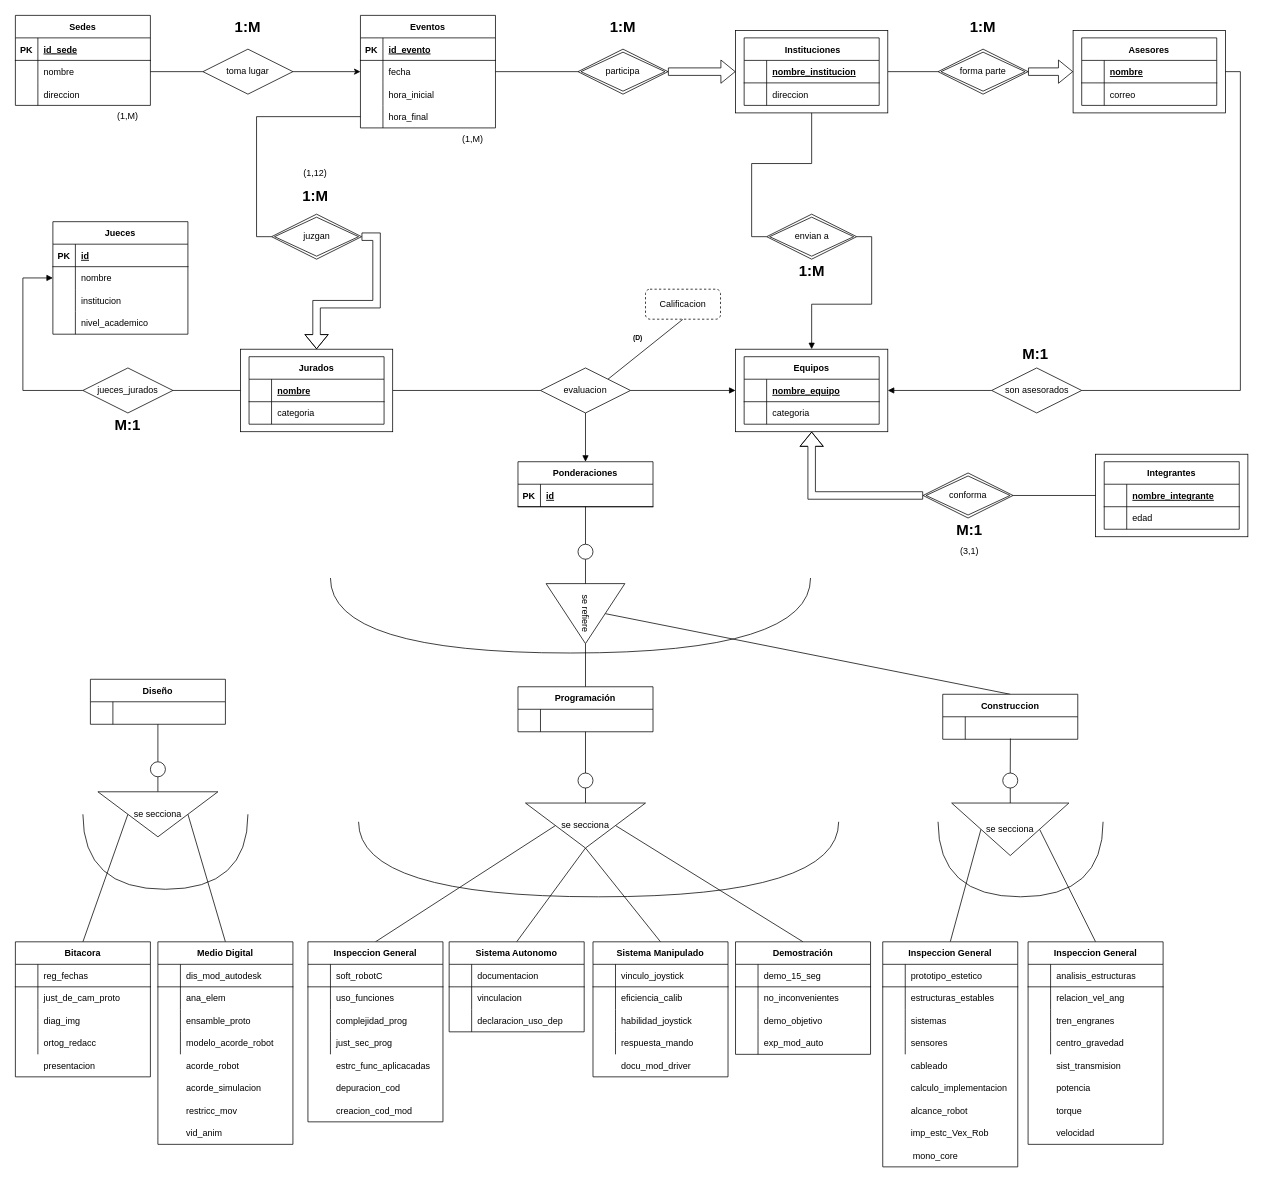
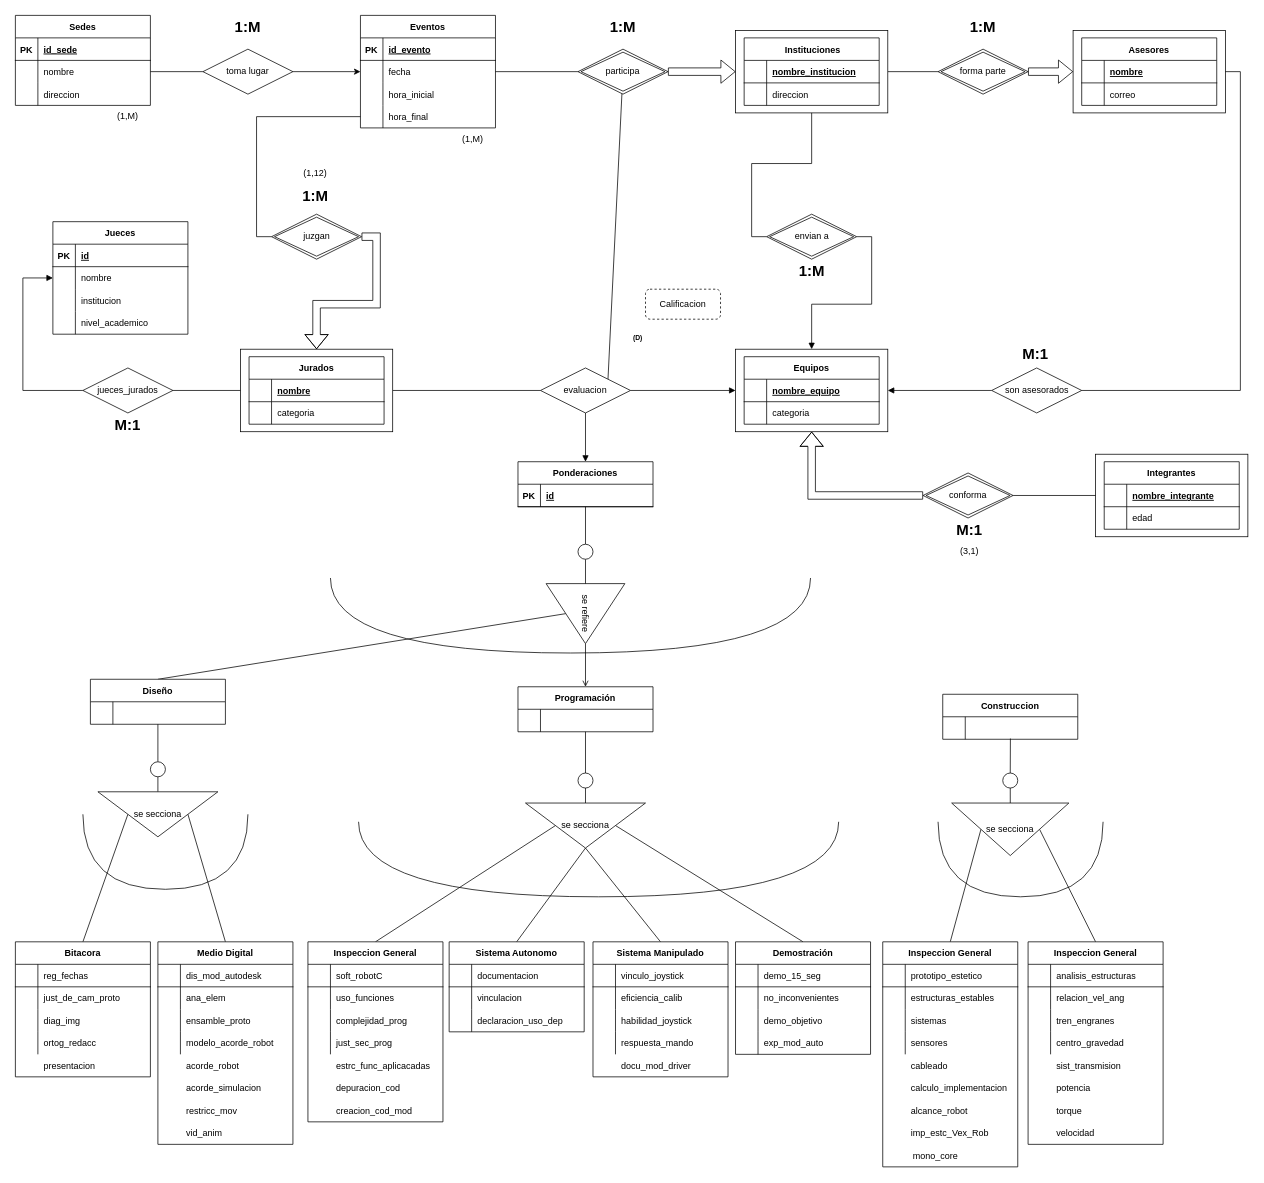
edge "Calificacion" -- "evaluacion": now "participa" -- "evaluacion"
edge "se refiere" -- "Diseño": added
edge "se refiere" -- "Construccion": removed
edge "se refiere" -- "Programación": arrowhead none -> open
